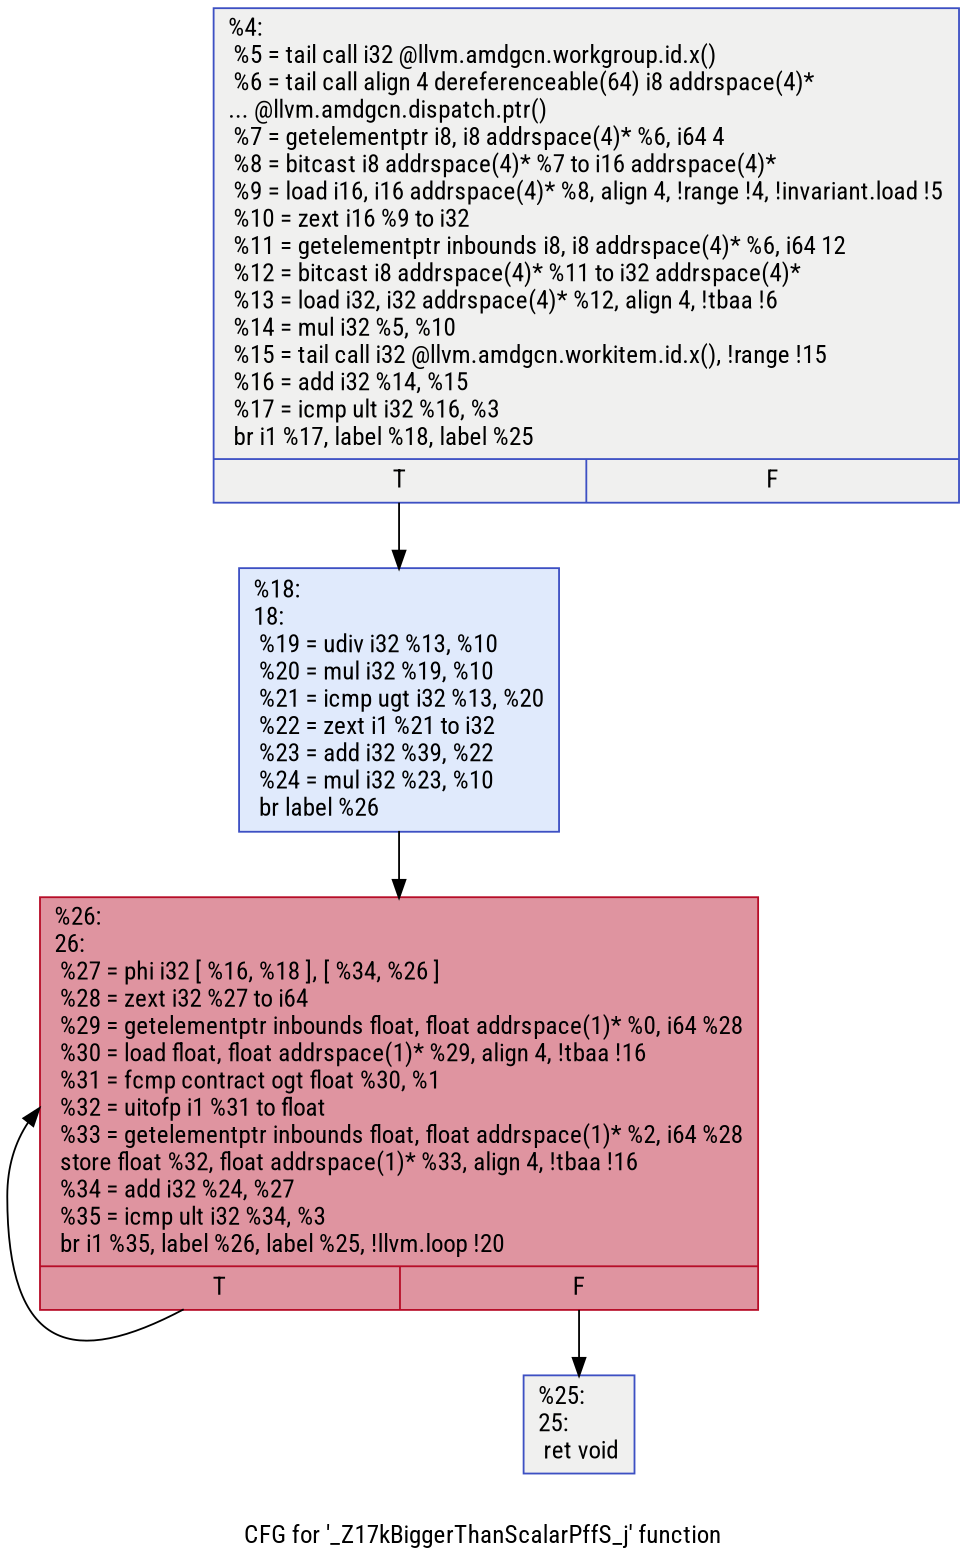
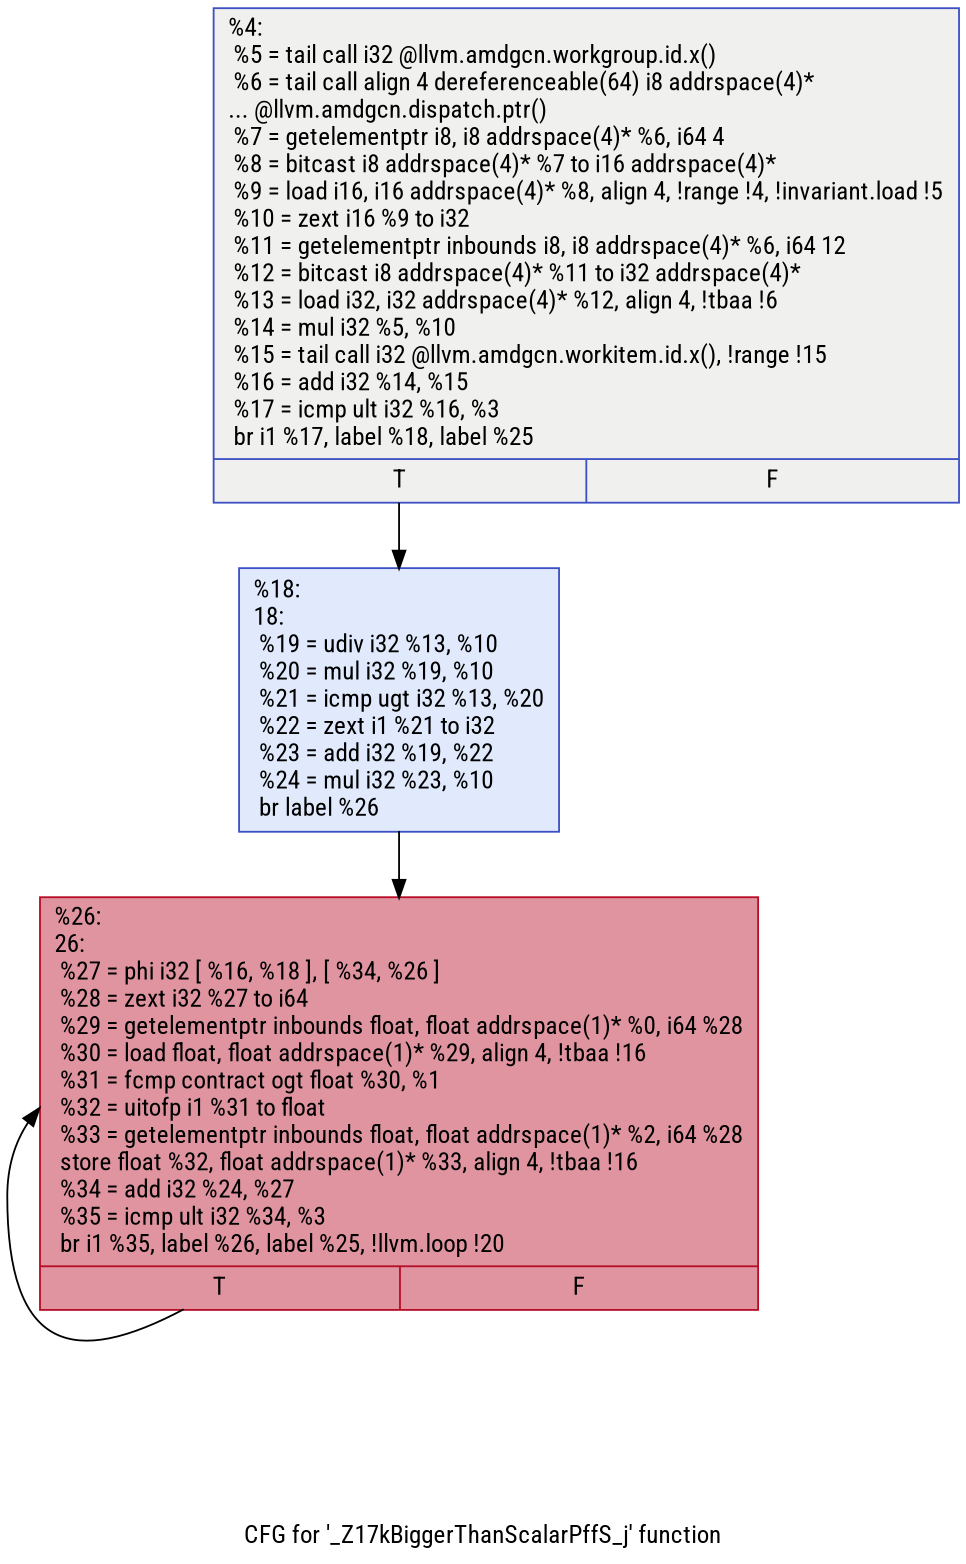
node "%18:": text "%23 = add i32 %39, %22" -> "%23 = add i32 %19, %22"
node "%25:": removed
